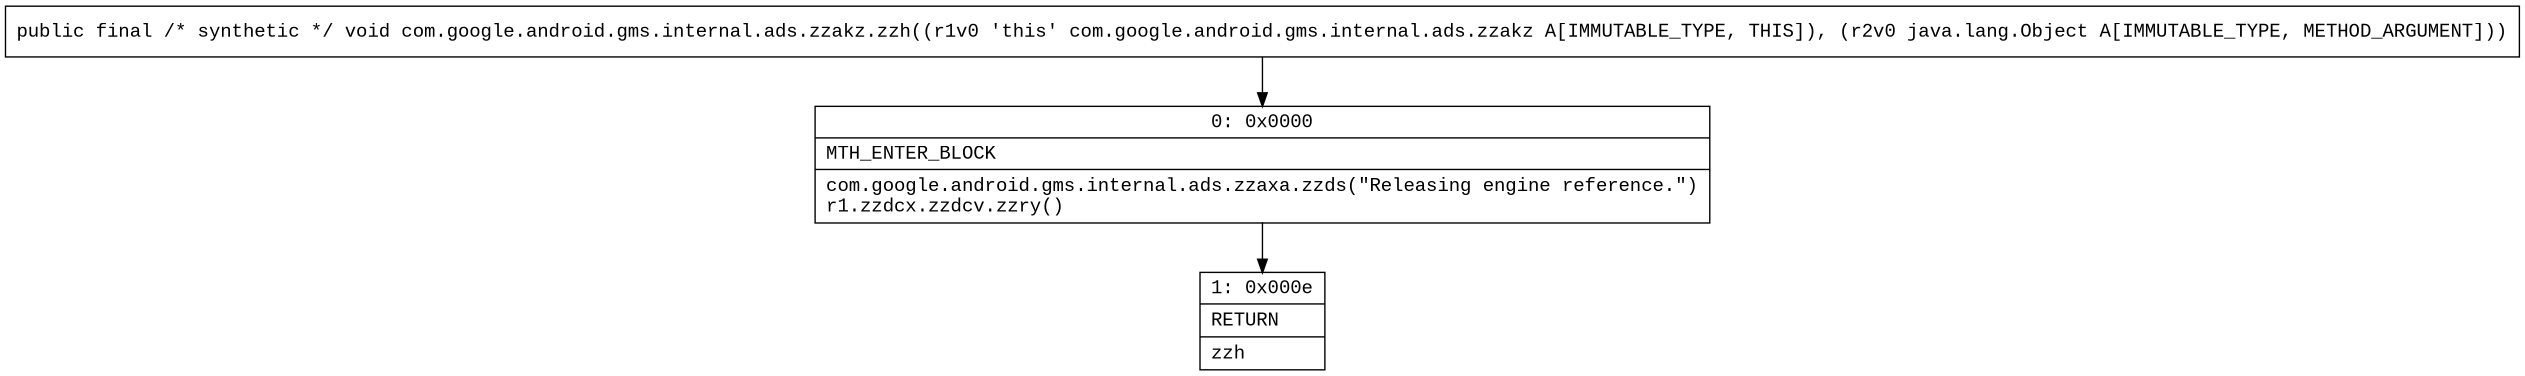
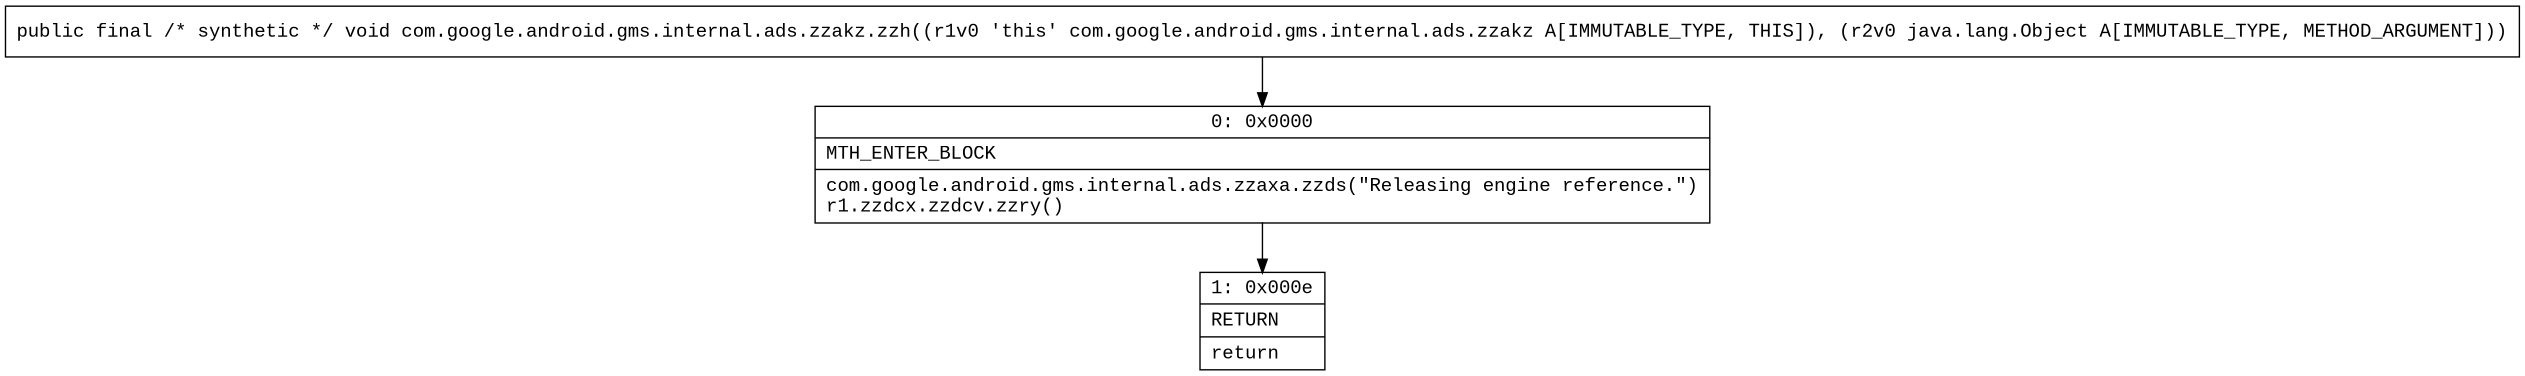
node "1: 0x000e": text "zzh" -> "return"
